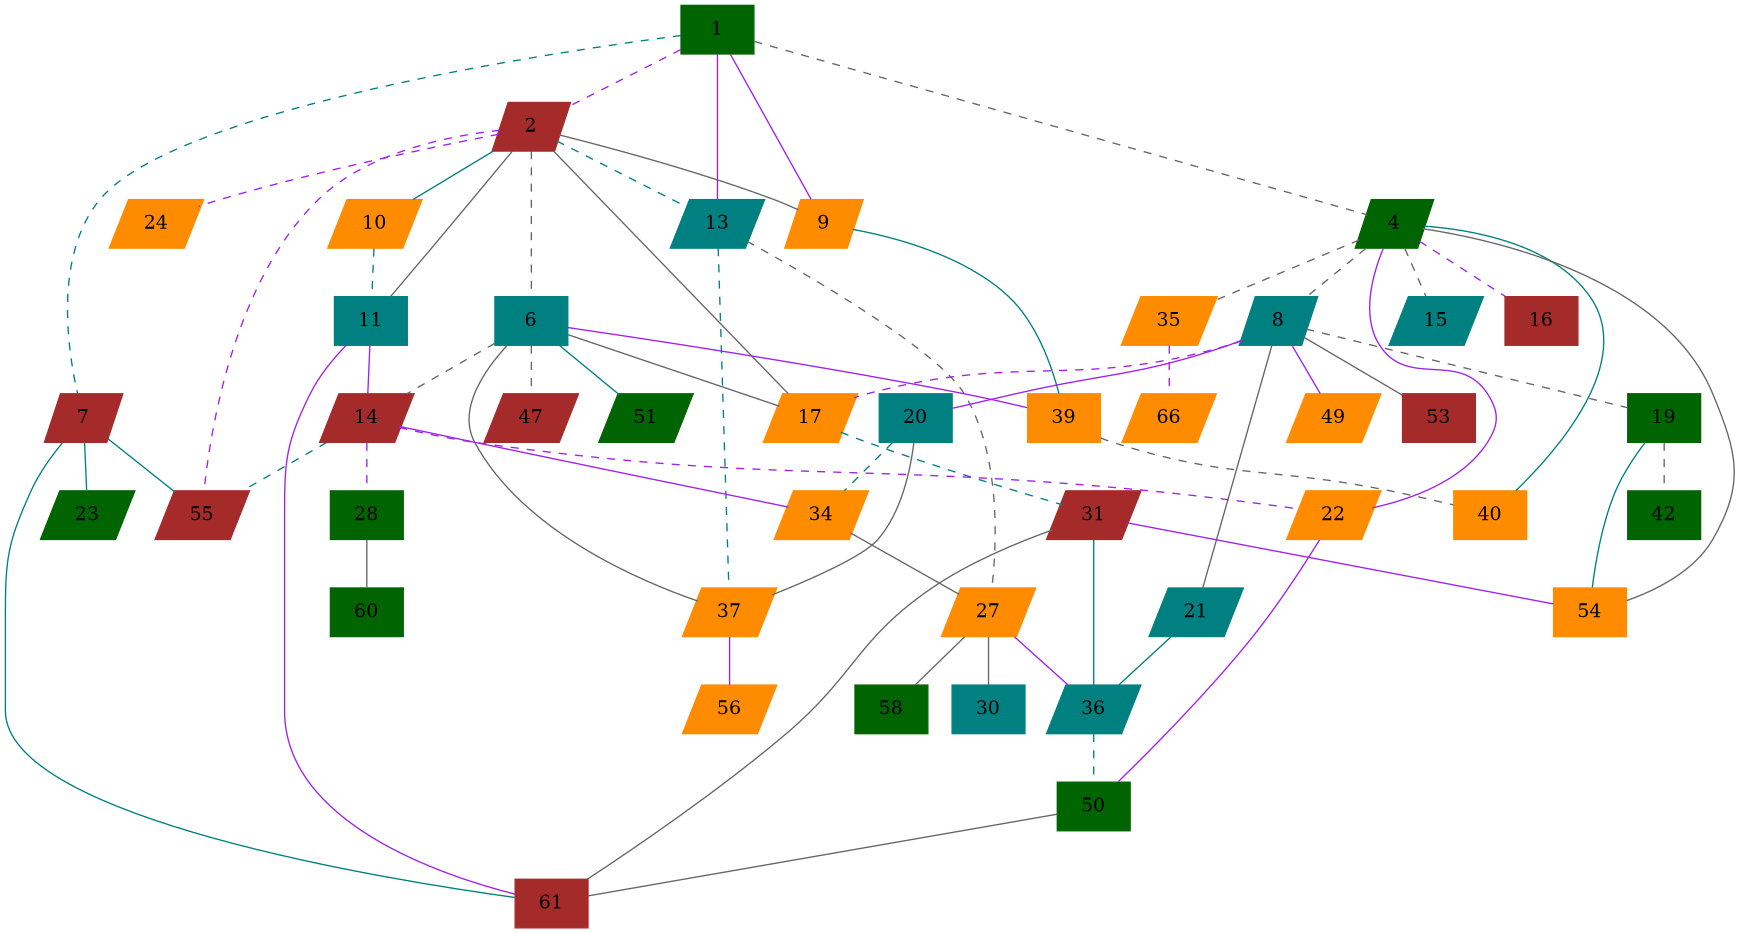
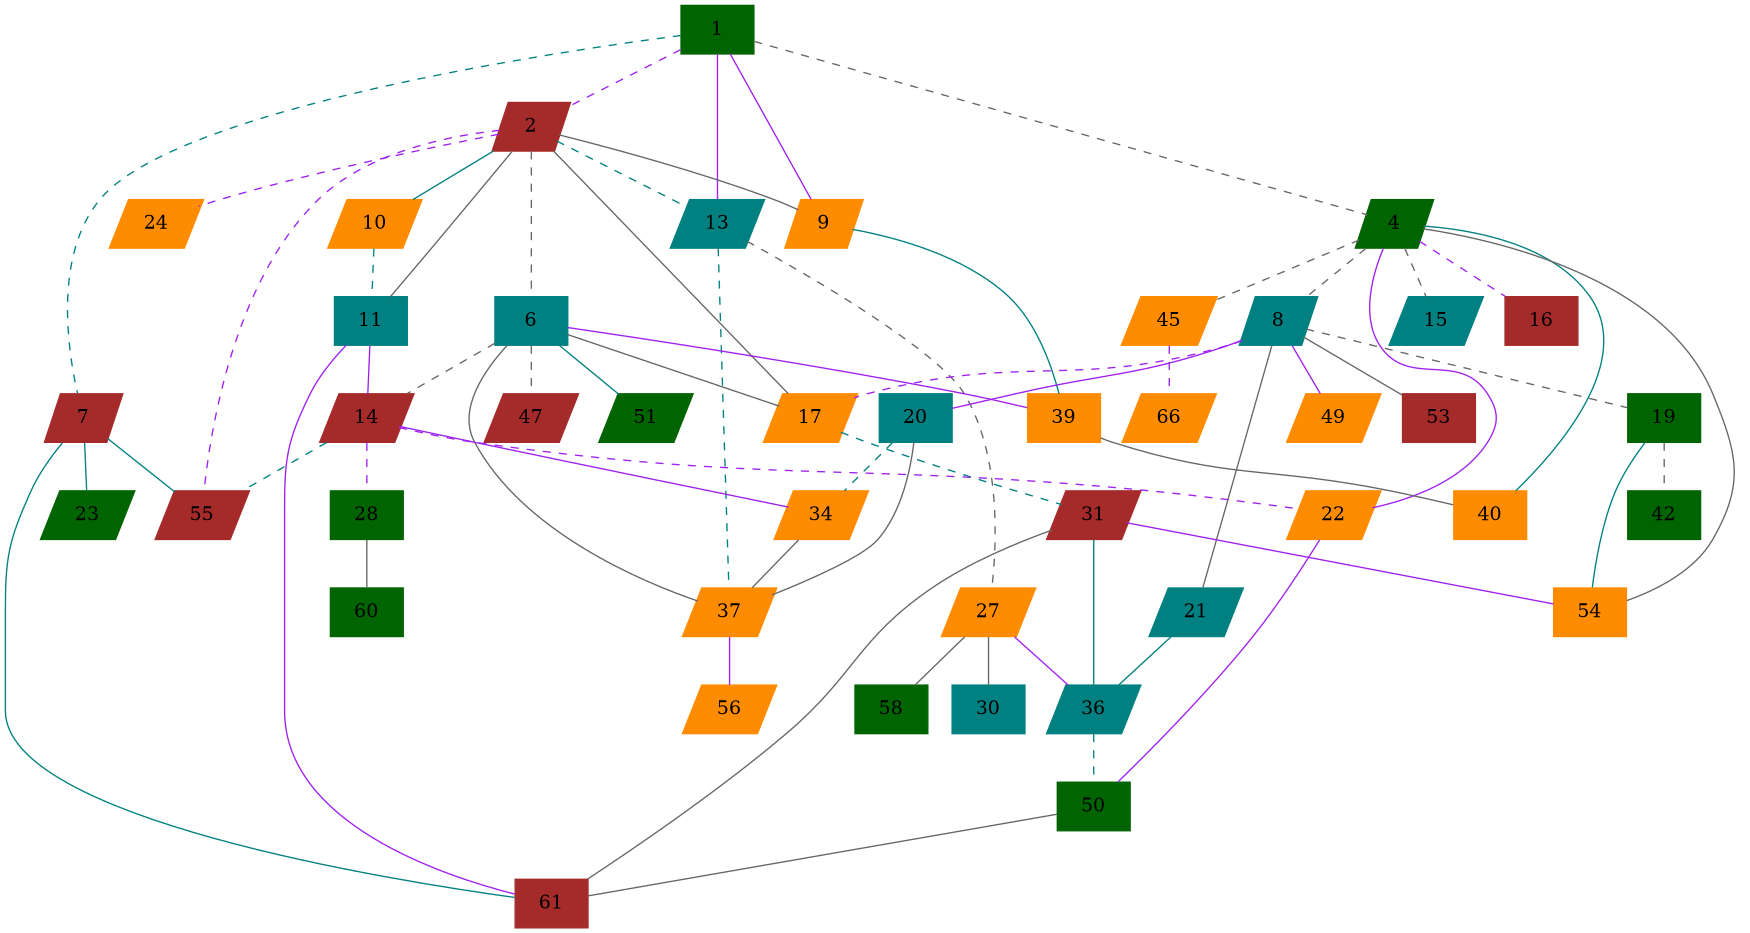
node "35": label "35" -> "45"
edge "39" -- "40": style dashed -> solid
edge "34" -- "27": now "34" -- "37"
